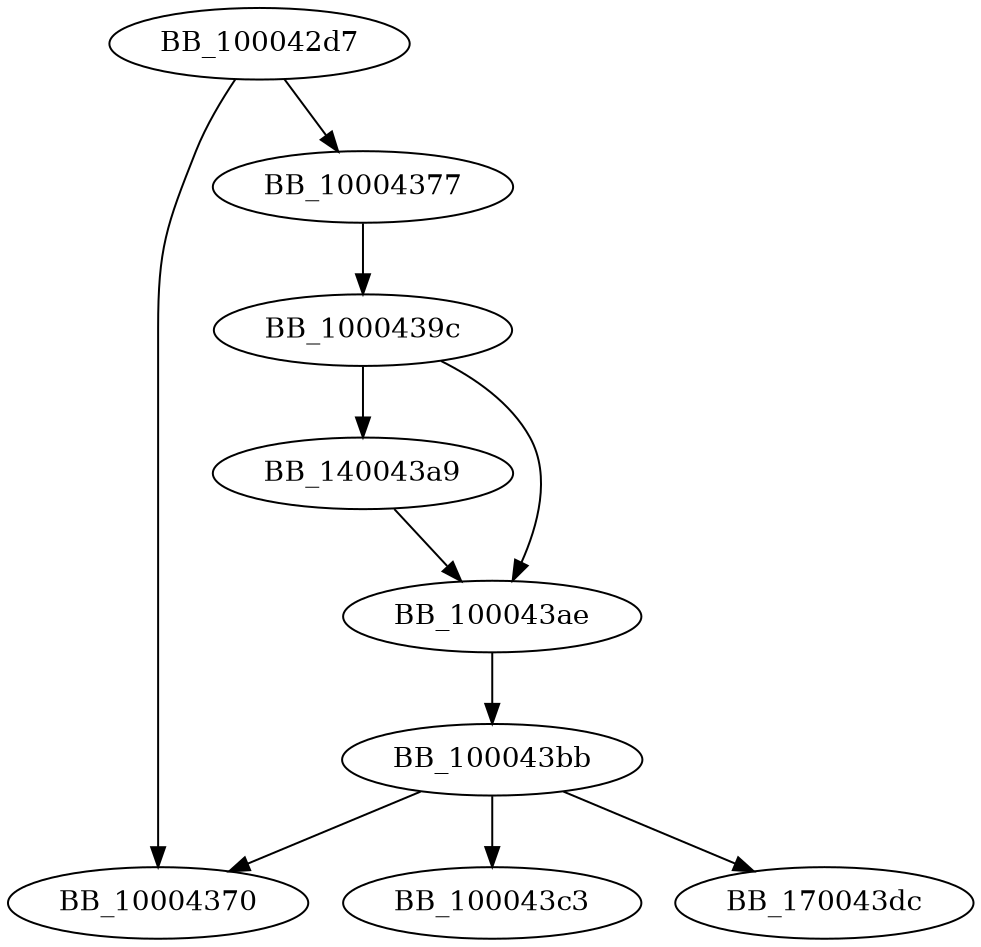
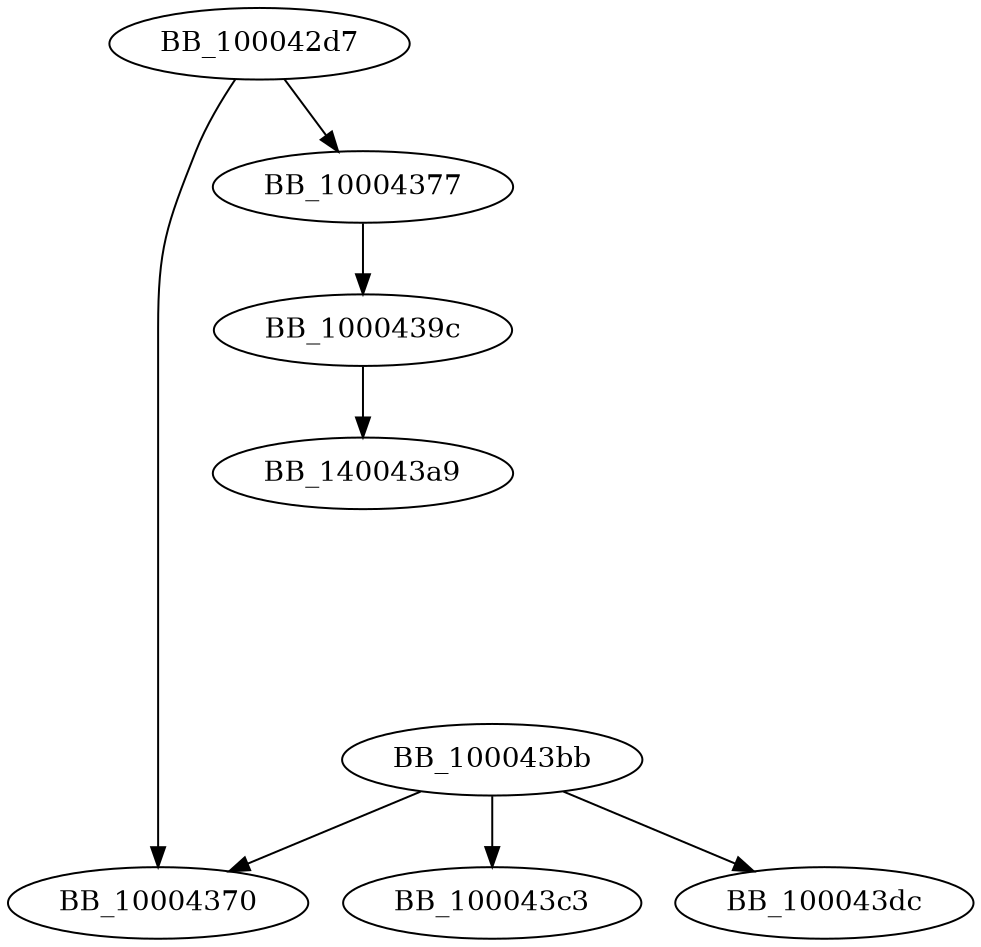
node "BB_100043ae": removed
node "BB_170043dc": label "BB_170043dc" -> "BB_100043dc"
